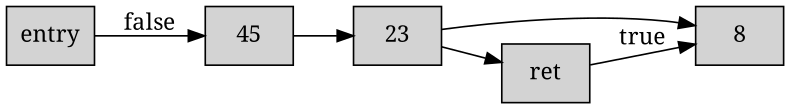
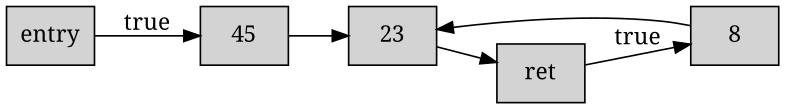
edge "23" -> "8": reversed
edge "entry" -> "45": label "false" -> "true"
